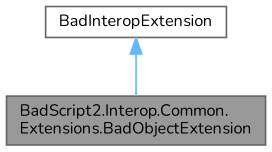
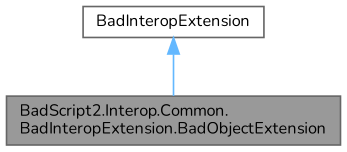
node "BadScript2.Interop.Common. Extensions.BadObjectExtension": label "BadScript2.Interop.Common. Extensions.BadObjectExtension" -> "BadScript2.Interop.Common. BadInteropExtension.BadObjectExtension"
